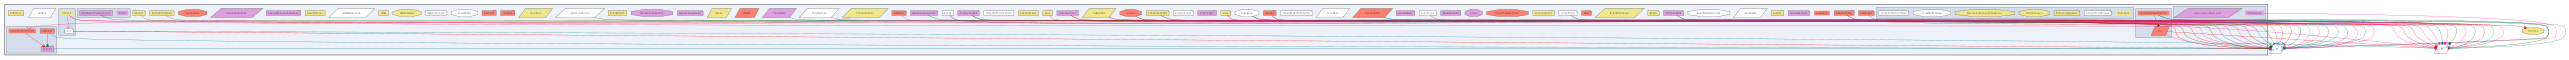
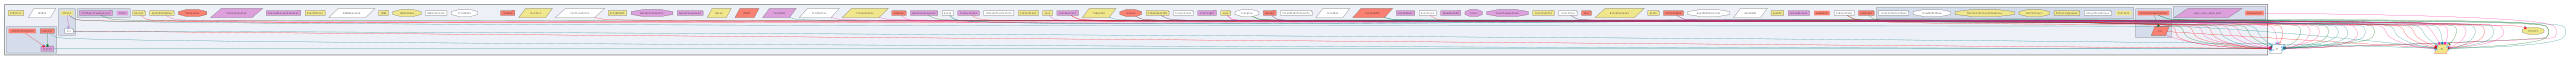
node "Pintest": removed
node "ColorTemperature": fillcolor salmon -> plum
node "FxPride2015": fillcolor plum -> salmon
node "FxNoiseRing": fillcolor salmon -> white
node "Chromancer": fillcolor plum -> salmon
edge "FestivalStick" -> "fl": color darkgreen -> red
edge "FxWave2d" -> "fl": removed
edge "FxEngine" -> "fx": arrowhead box -> tee
edge "WasmScreenCoords" -> "fl": arrowhead box -> tee
edge "FireCylinder" -> "fl": removed
edge "Audio" -> "fx": color deeppink -> teal
edge "FxWave2d" -> "fx": color deeppink -> teal
edge "FxNoiseRing" -> "fl": color deeppink -> darkgreen
edge "FxTwinkleFox" -> "LuminescentGrand": now "FxTwinkleFox" -> "fx"
edge "XYPath" -> "fx": color deeppink -> teal
node "fx": fillcolor white -> khaki
